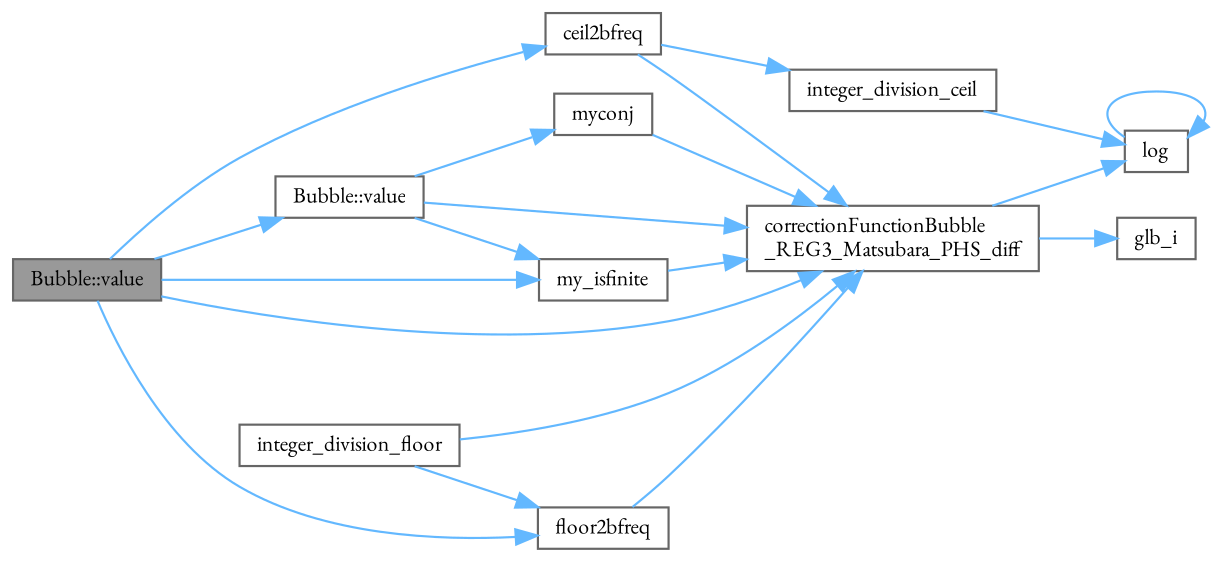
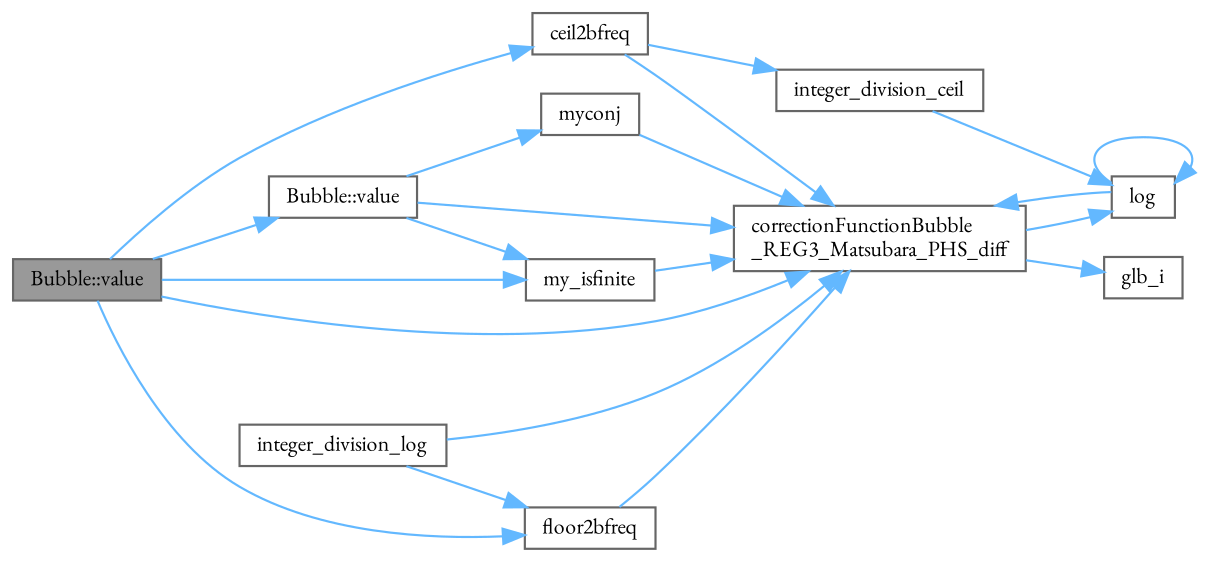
edge "log" -> "correctionFunctionBubble _REG3_Matsubara_PHS_diff": added
node "integer_division_floor": label "integer_division_floor" -> "integer_division_log"
